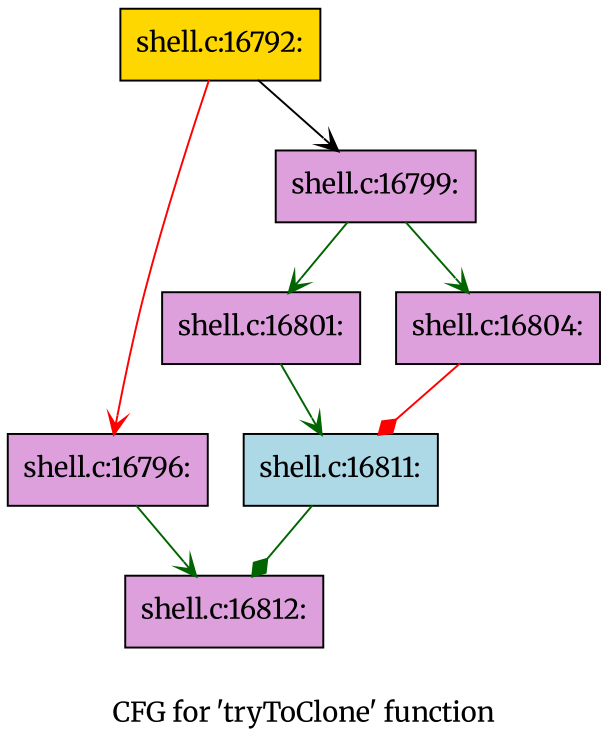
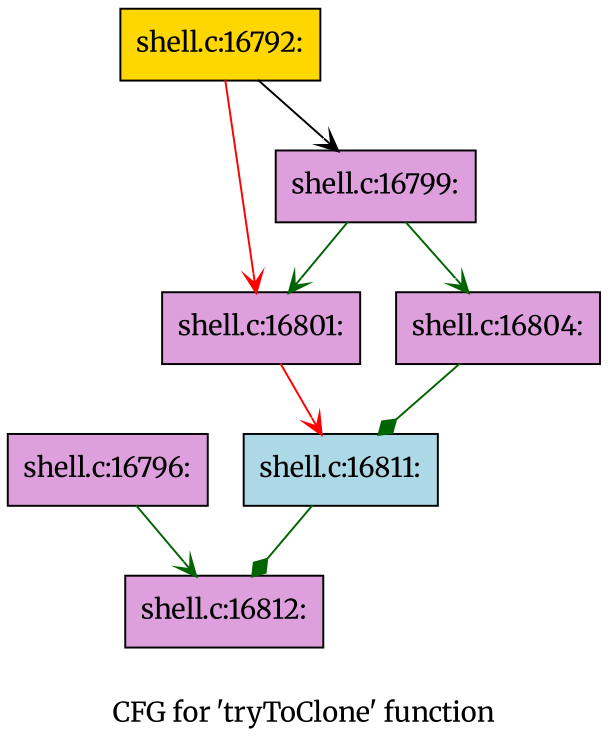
edge "shell.c:16792:" -> "shell.c:16796:": now "shell.c:16792:" -> "shell.c:16801:"
edge "shell.c:16801:" -> "shell.c:16811:": color darkgreen -> red
edge "shell.c:16804:" -> "shell.c:16811:": color red -> darkgreen
